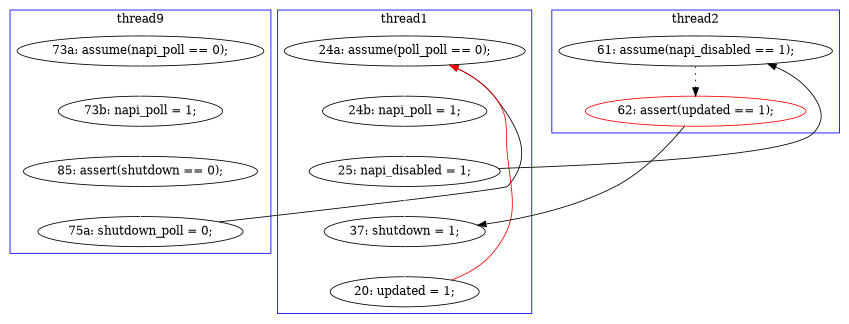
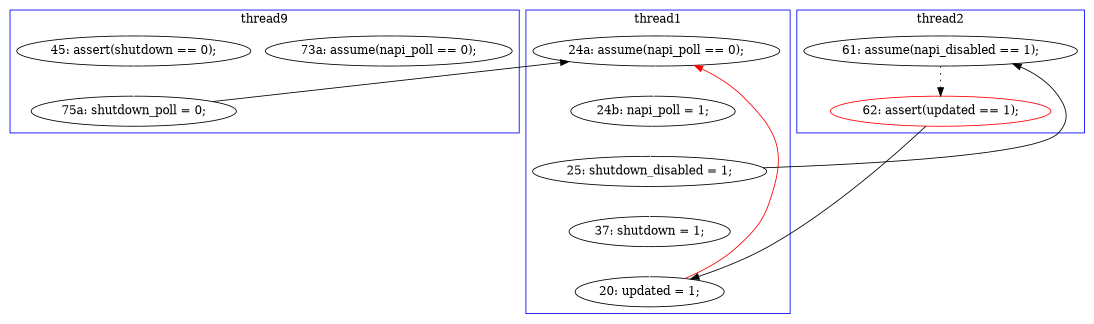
node "24a: assume(poll_poll == 0);": label "24a: assume(poll_poll == 0);" -> "24a: assume(napi_poll == 0);"
node "73b: napi_poll = 1;": removed
node "85: assert(shutdown == 0);": label "85: assert(shutdown == 0);" -> "45: assert(shutdown == 0);"
node "25: napi_disabled = 1;": label "25: napi_disabled = 1;" -> "25: shutdown_disabled = 1;"
edge "62: assert(updated == 1);" -> "37: shutdown = 1;": now "62: assert(updated == 1);" -> "20: updated = 1;"
